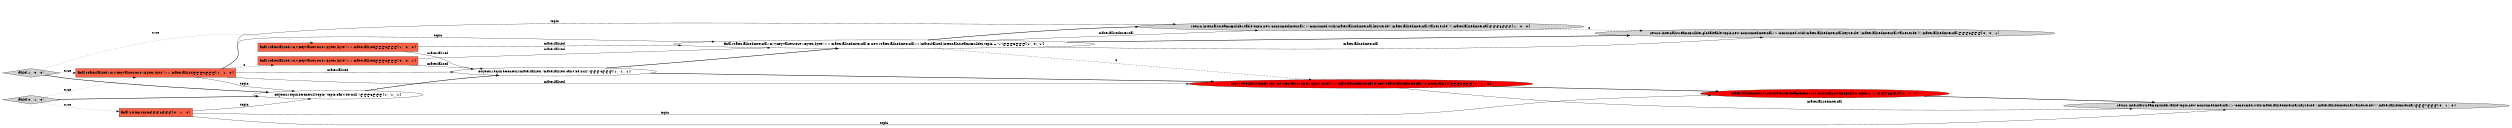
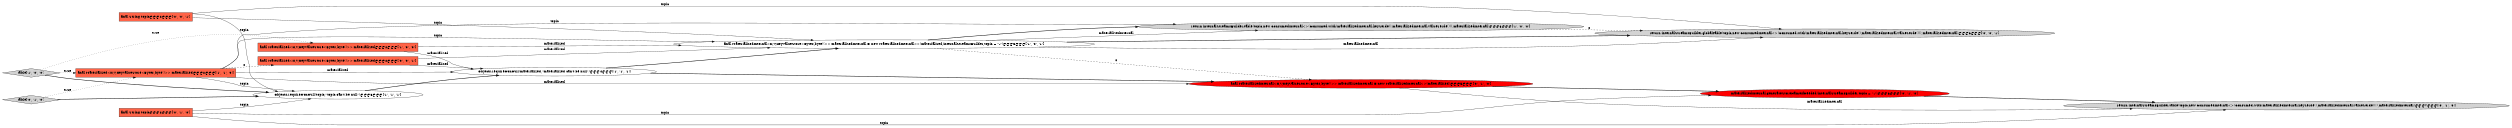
node "final String topic@@@2@@@['0', '0', '1']": added
edge "table['0', '1', '0']" -> "final String topic@@@2@@@['0', '1', '0']": removed, label "true"
